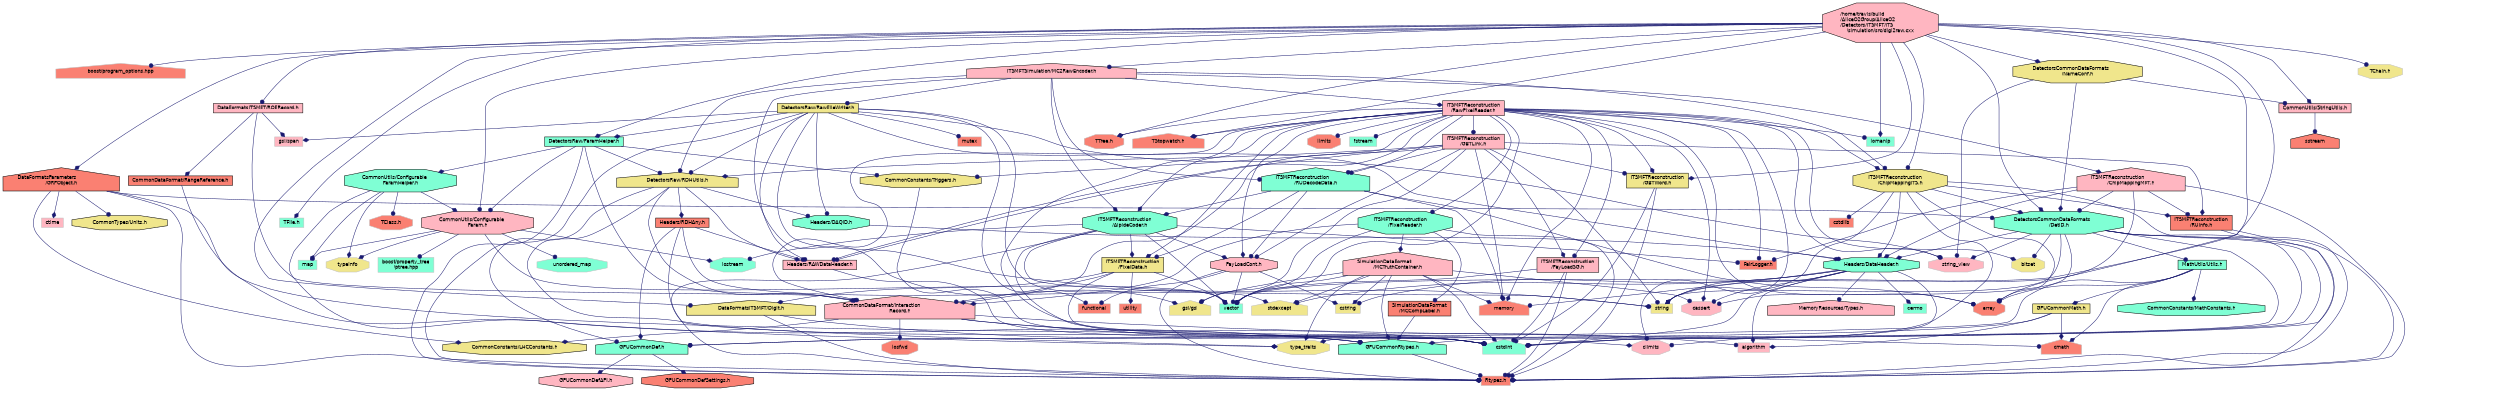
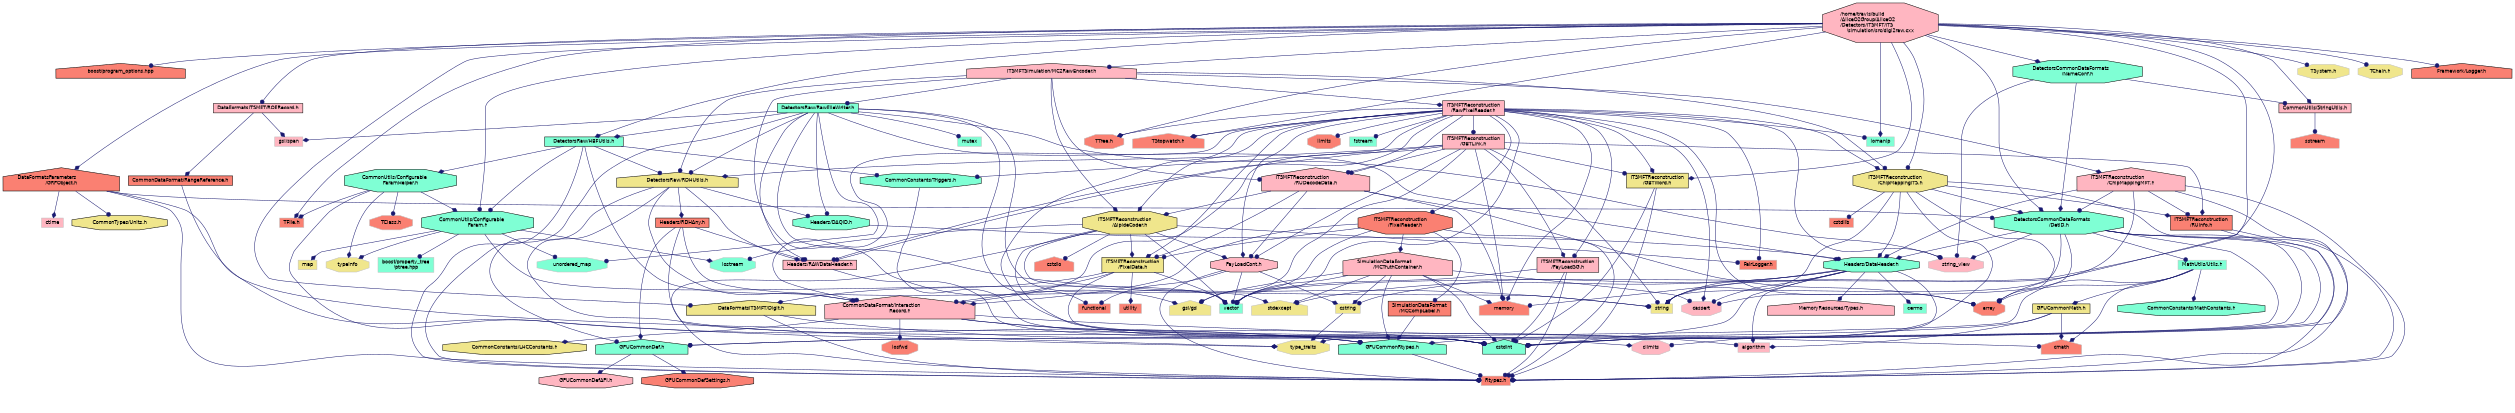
node "boost/program_options.hpp": color grey75 -> black
node "DetectorsCommonDataFormats /NameConf.h": fillcolor khaki -> aquamarine
node "TSystem.h": added
node "Framework/Logger.h": added
node "DetectorsRaw/RawFileWriter.h": fillcolor khaki -> aquamarine
node "DetectorsRaw/ParamHelper.h": label "DetectorsRaw/ParamHelper.h" -> "DetectorsRaw/HBFUtils.h"
node "mutex": fillcolor salmon -> aquamarine
node "sstream": color black -> grey75
edge "ITSMFTReconstruction /RawPixelReader.h" -> "climits": removed
node "CommonConstants/Triggers.h": fillcolor khaki -> aquamarine
node "ITSMFTReconstruction /RUDecodeData.h": fillcolor aquamarine -> lightpink
edge "ITSMFTReconstruction /ChipMappingMFT.h" -> "FairLogger.h": now "ITSMFTReconstruction /ChipMappingMFT.h" -> "cstdint"
edge "CommonUtils/Configurable ParamHelper.h" -> "map": now "CommonUtils/Configurable ParamHelper.h" -> "TFile.h"
node "TFile.h": fillcolor aquamarine -> salmon
node "CommonUtils/Configurable Param.h": fillcolor lightpink -> aquamarine
node "ITSMFTReconstruction /AlpideCoder.h": fillcolor aquamarine -> khaki
node "ITSMFTReconstruction /PixelReader.h": fillcolor aquamarine -> salmon
edge "DetectorsRaw/RawFileWriter.h" -> "unordered_map": added
edge "ITSMFTReconstruction /PixelReader.h" -> "ITSMFTReconstruction /PixelData.h": added
edge "CommonUtils/Configurable Param.h" -> "map": arrowhead dot -> diamond
node "map": fillcolor aquamarine -> khaki
node "cstdio": added
node "bitset": removed
node "MathUtils/Utils.h": color black -> grey75
edge "Headers/DataHeader.h" -> "MemoryResources/Types.h": arrowhead dot -> diamond
edge "DataFormatsITSMFT/ROFRecord.h" -> "CommonDataFormat/Interaction Record.h": removed
edge "SimulationDataFormat /MCTruthContainer.h" -> "type_traits": now "cstring" -> "type_traits"
edge "DataFormatsParameters /GRPObject.h" -> "CommonConstants/LHCConstants.h": removed
node "cstdint": color grey75 -> black
